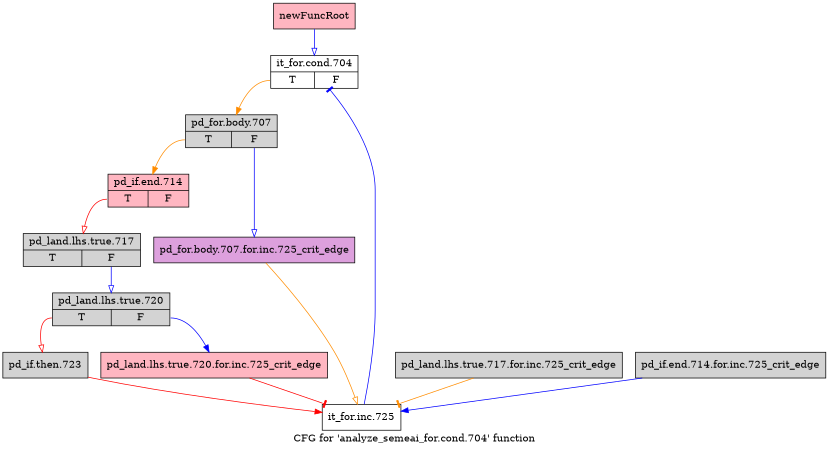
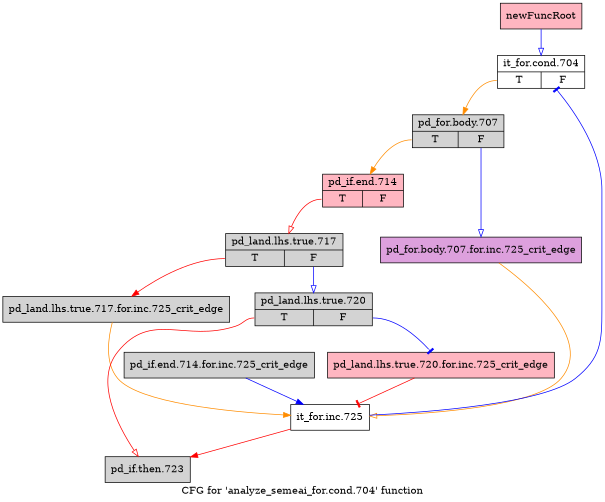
edge "pd_land.lhs.true.717" -> "pd_land.lhs.true.717.for.inc.725_crit_edge": added
edge "pd_land.lhs.true.720" -> "pd_land.lhs.true.720.for.inc.725_crit_edge": arrowhead normal -> tee
edge "pd_land.lhs.true.717.for.inc.725_crit_edge" -> "it_for.inc.725": arrowhead tee -> normal
edge "pd_if.then.723" -> "it_for.inc.725": reversed
